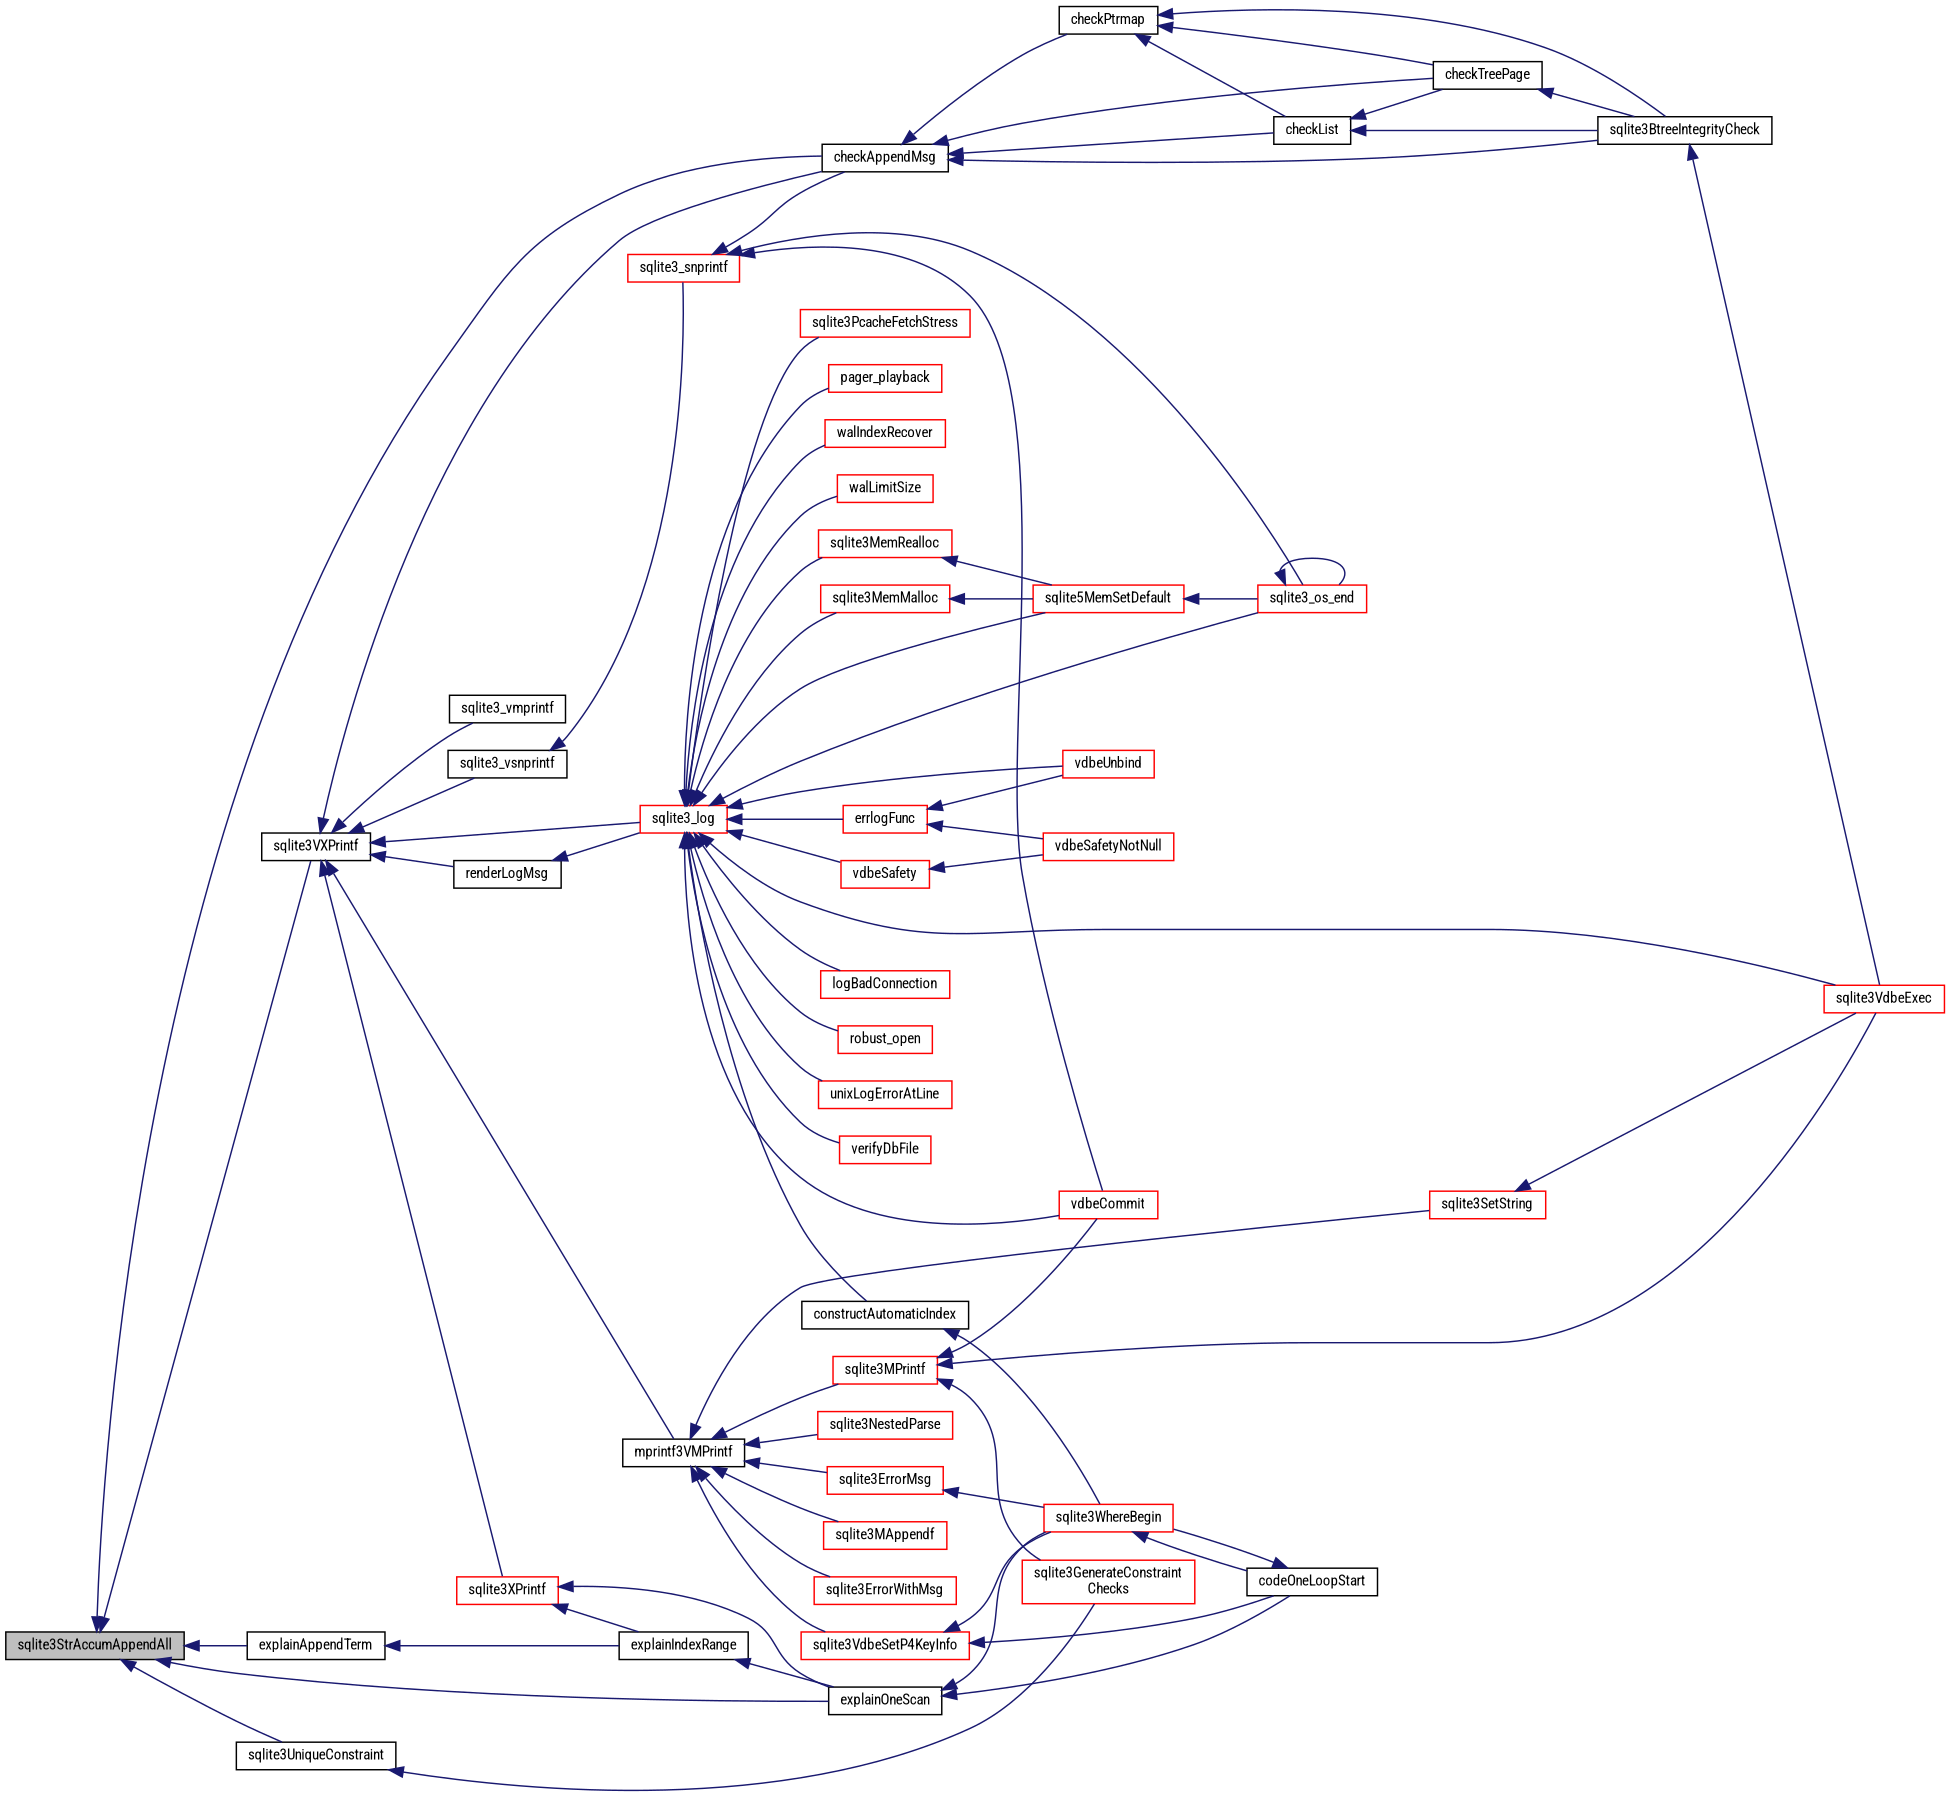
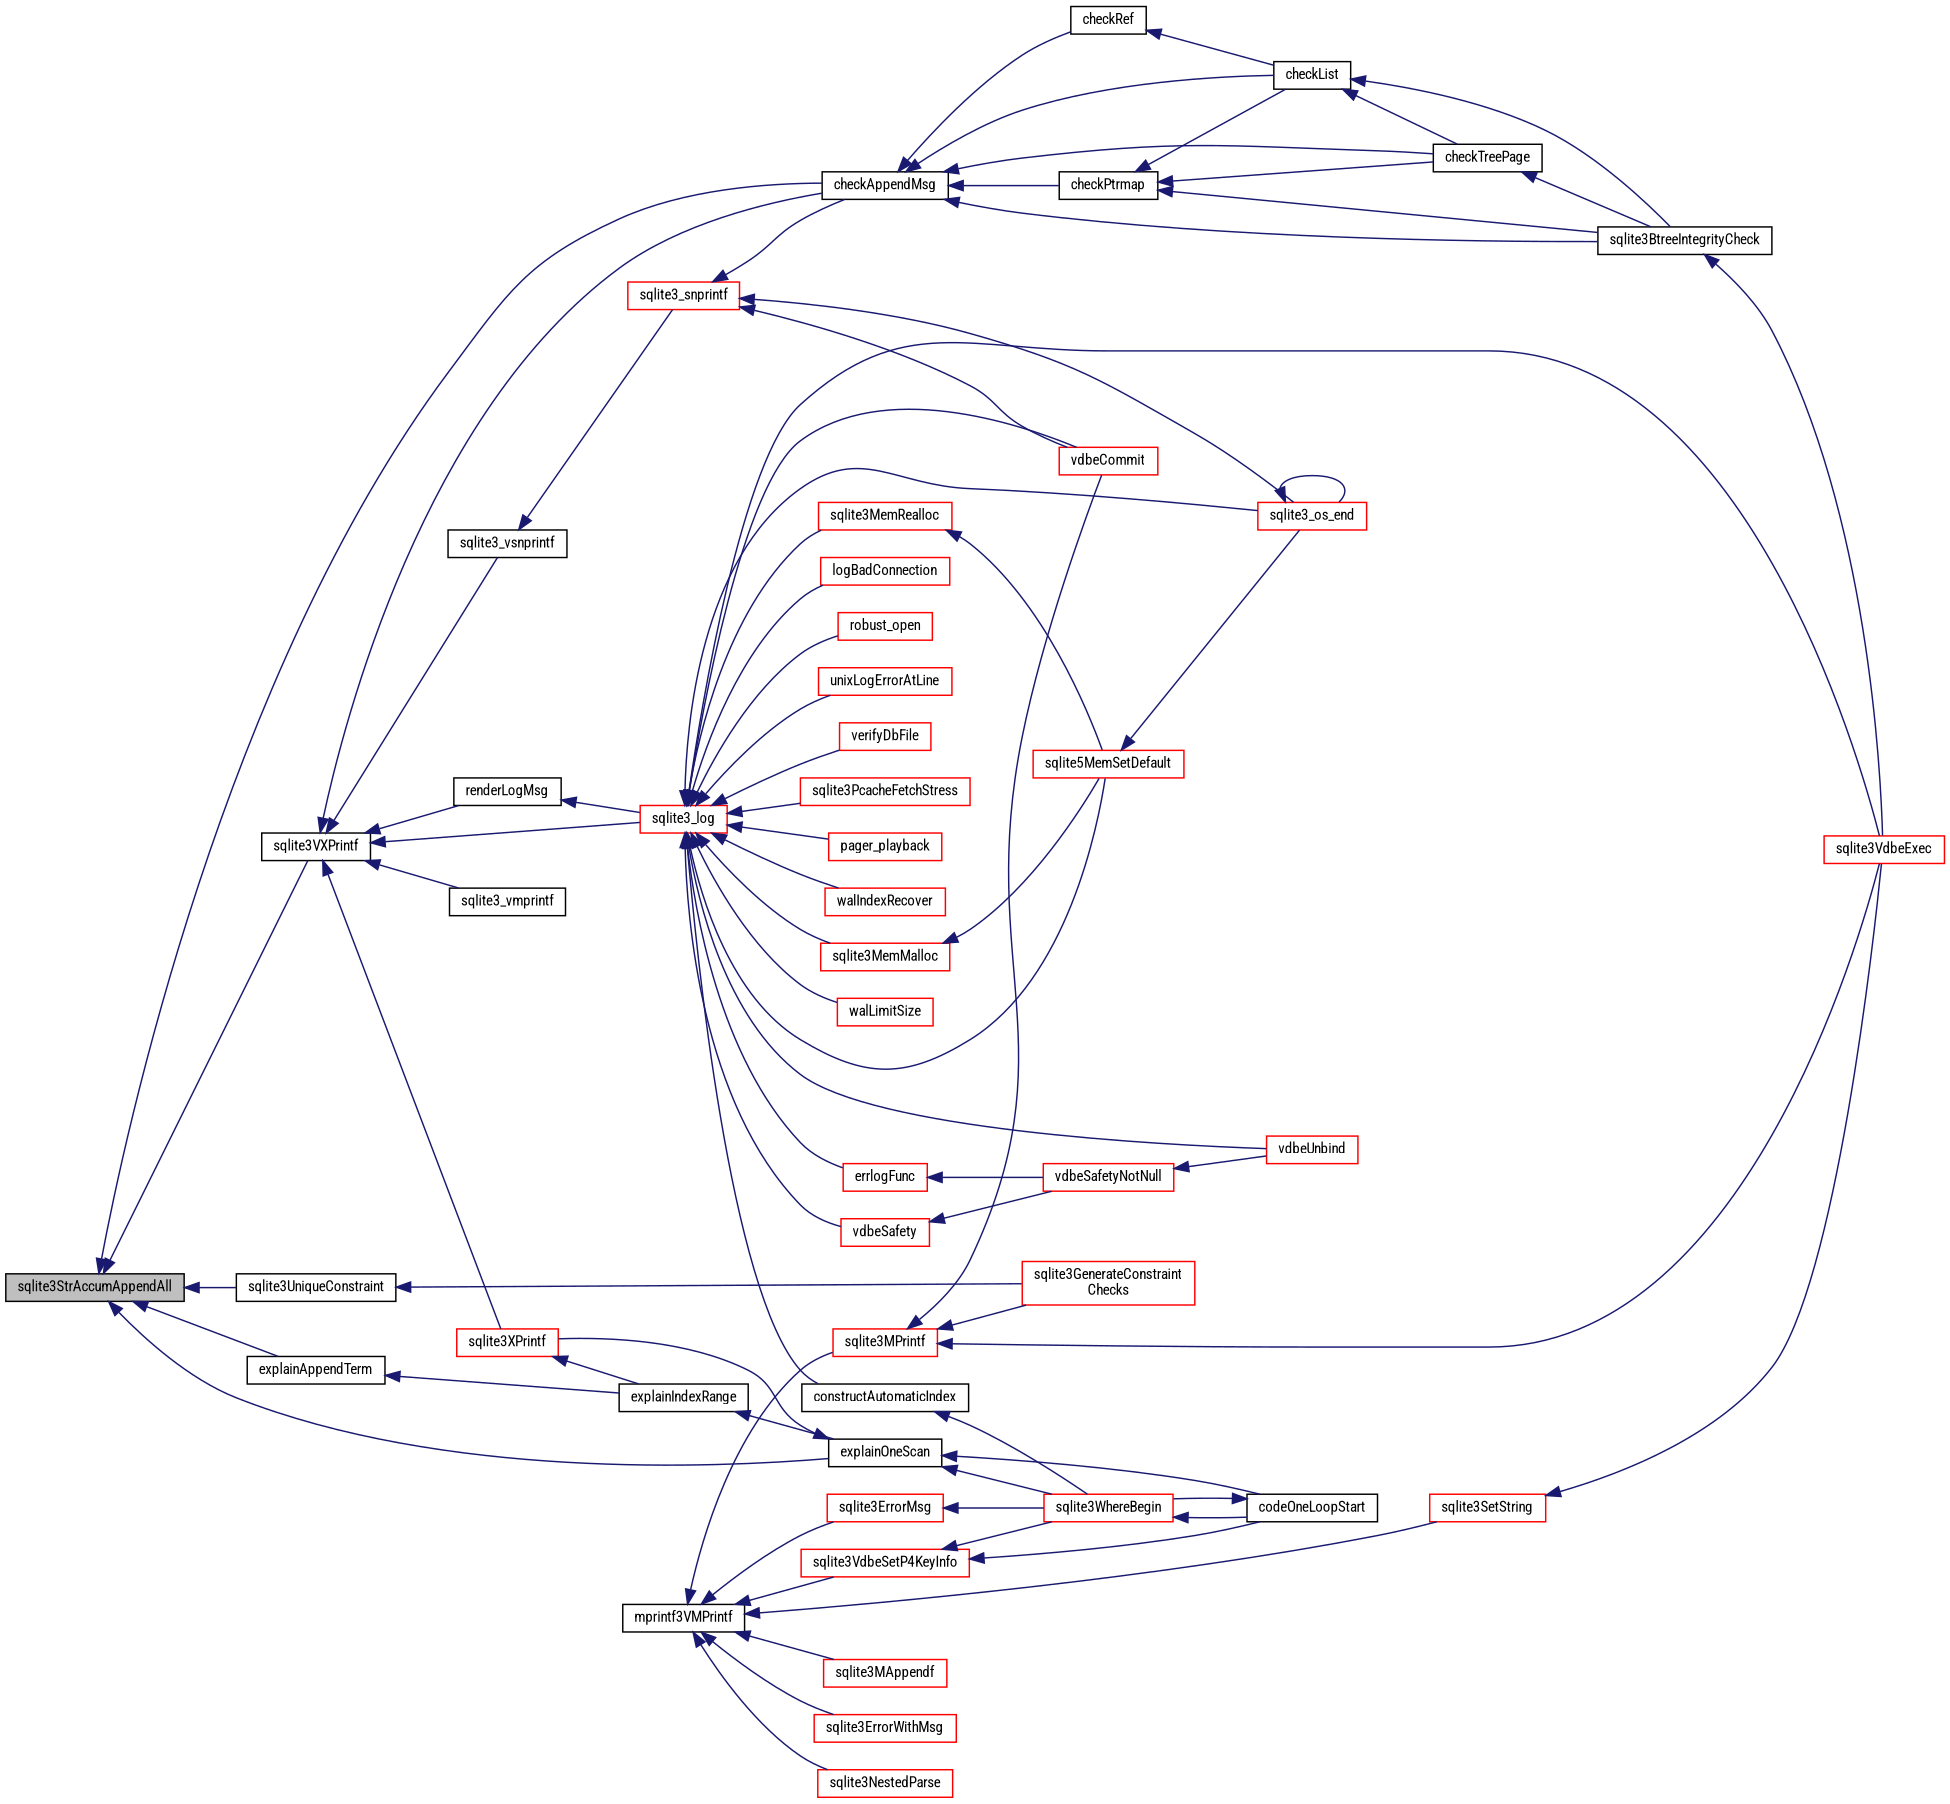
node "checkRef": added
edge "vdbeUnbind" -> "errlogFunc": now "vdbeUnbind" -> "vdbeSafetyNotNull"
edge "mprintf3VMPrintf" -> "sqlite3VXPrintf": removed
edge "explainOneScan" -> "sqlite3XPrintf": reversed
